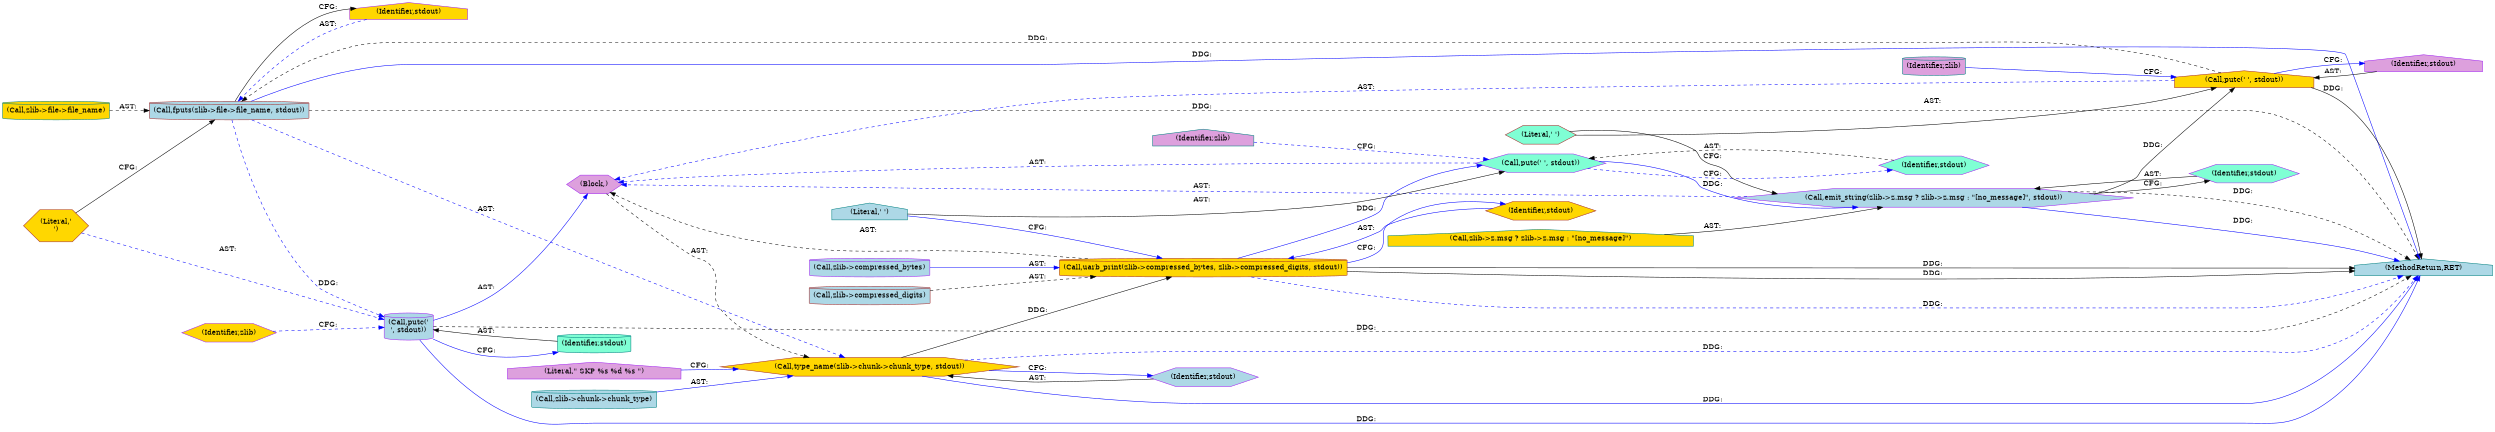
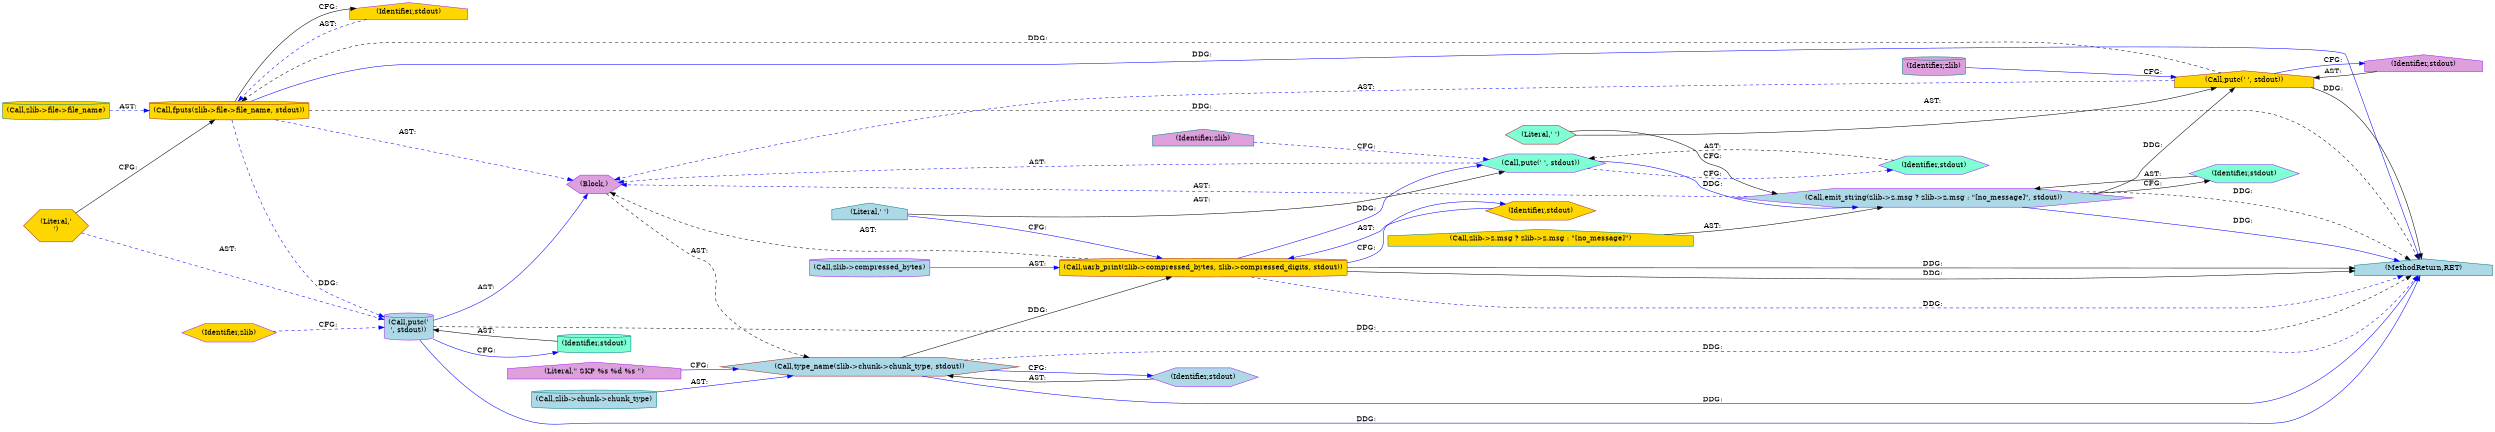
edge "(Call,zlib->file->file_name)" -> "(Call,fputs(zlib->file->file_name, stdout))": color black -> blue
node "(Call,fputs(zlib->file->file_name, stdout))": fillcolor lightblue -> gold
edge "(Call,fputs(zlib->file->file_name, stdout))" -> "(Call,type_name(zlib->chunk->chunk_type, stdout))": now "(Call,fputs(zlib->file->file_name, stdout))" -> "(Block,)"
node "(Call,zlib->compressed_digits)": removed
node "(Call,type_name(zlib->chunk->chunk_type, stdout))": fillcolor gold -> lightblue
